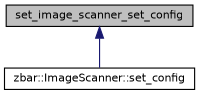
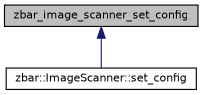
node "set_image_scanner_set_config": label "set_image_scanner_set_config" -> "zbar_image_scanner_set_config"
